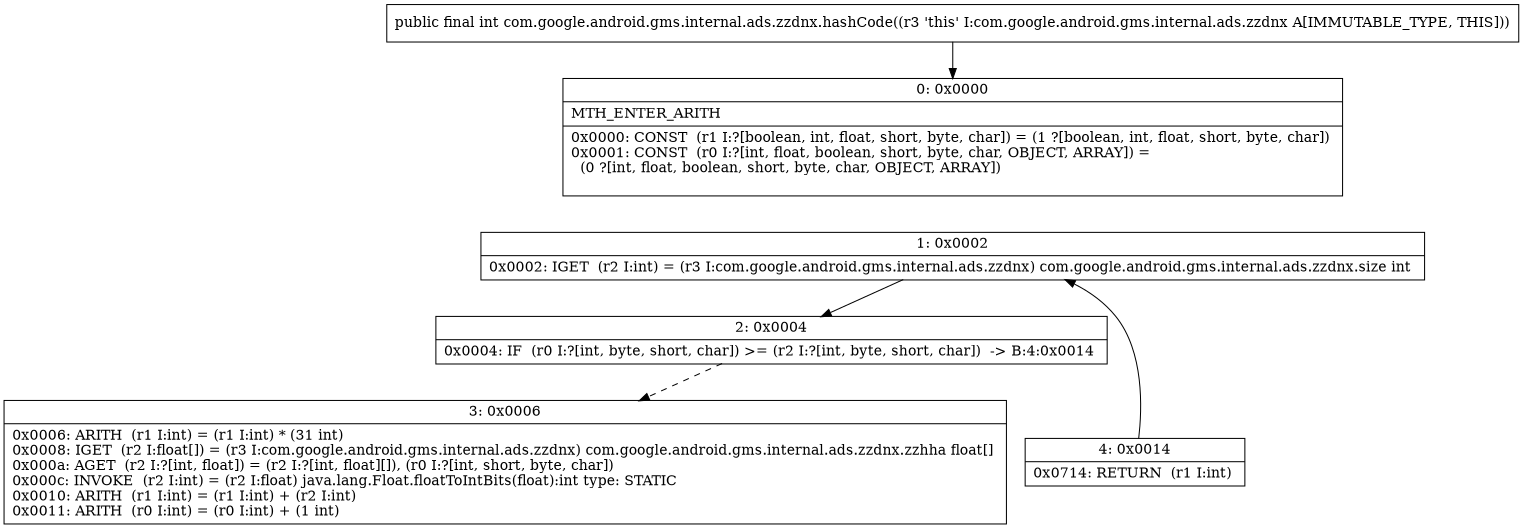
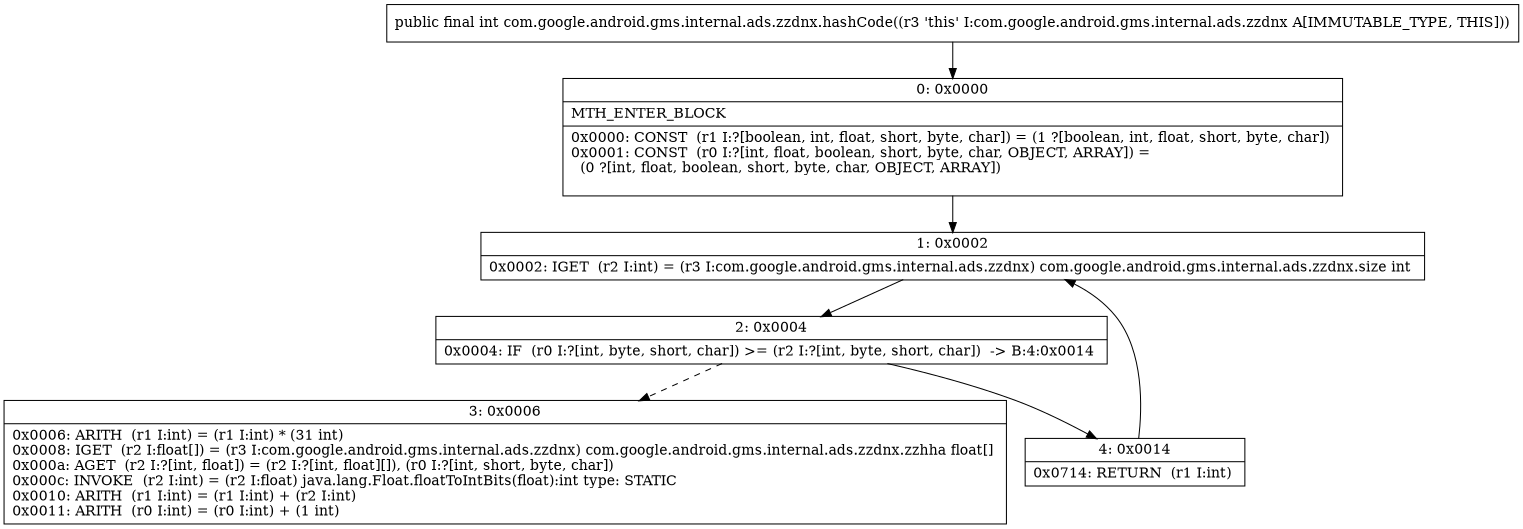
node "0: 0x0000": text "MTH_ENTER_ARITH" -> "MTH_ENTER_BLOCK"
edge "0: 0x0000" -> "1: 0x0002": added
edge "2: 0x0004" -> "4: 0x0014": added
